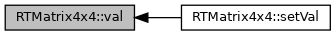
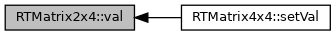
node "RTMatrix4x4::val": label "RTMatrix4x4::val" -> "RTMatrix2x4::val"
